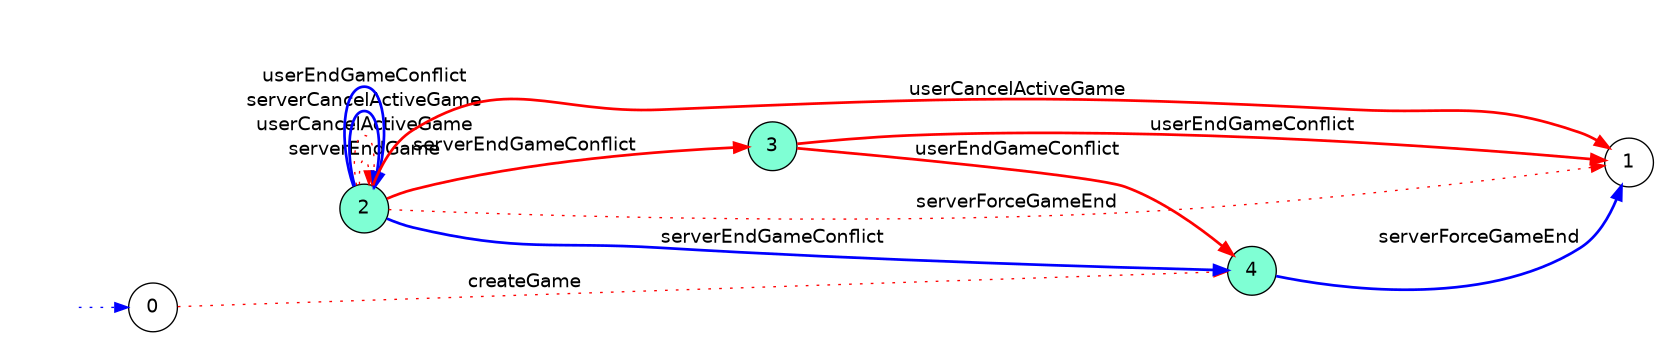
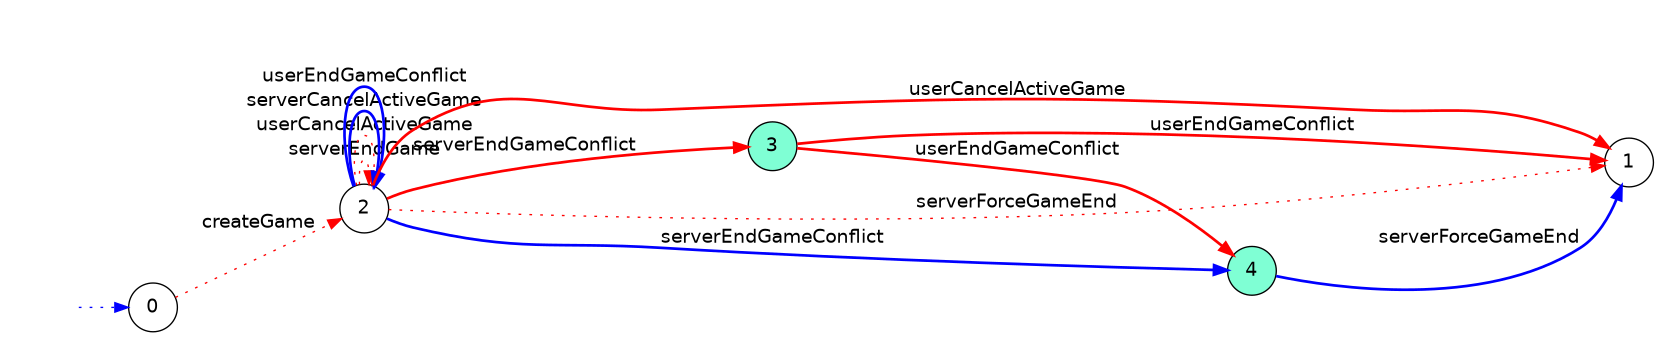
node "2": fillcolor aquamarine -> white
edge "0" -> "4": now "0" -> "2"
